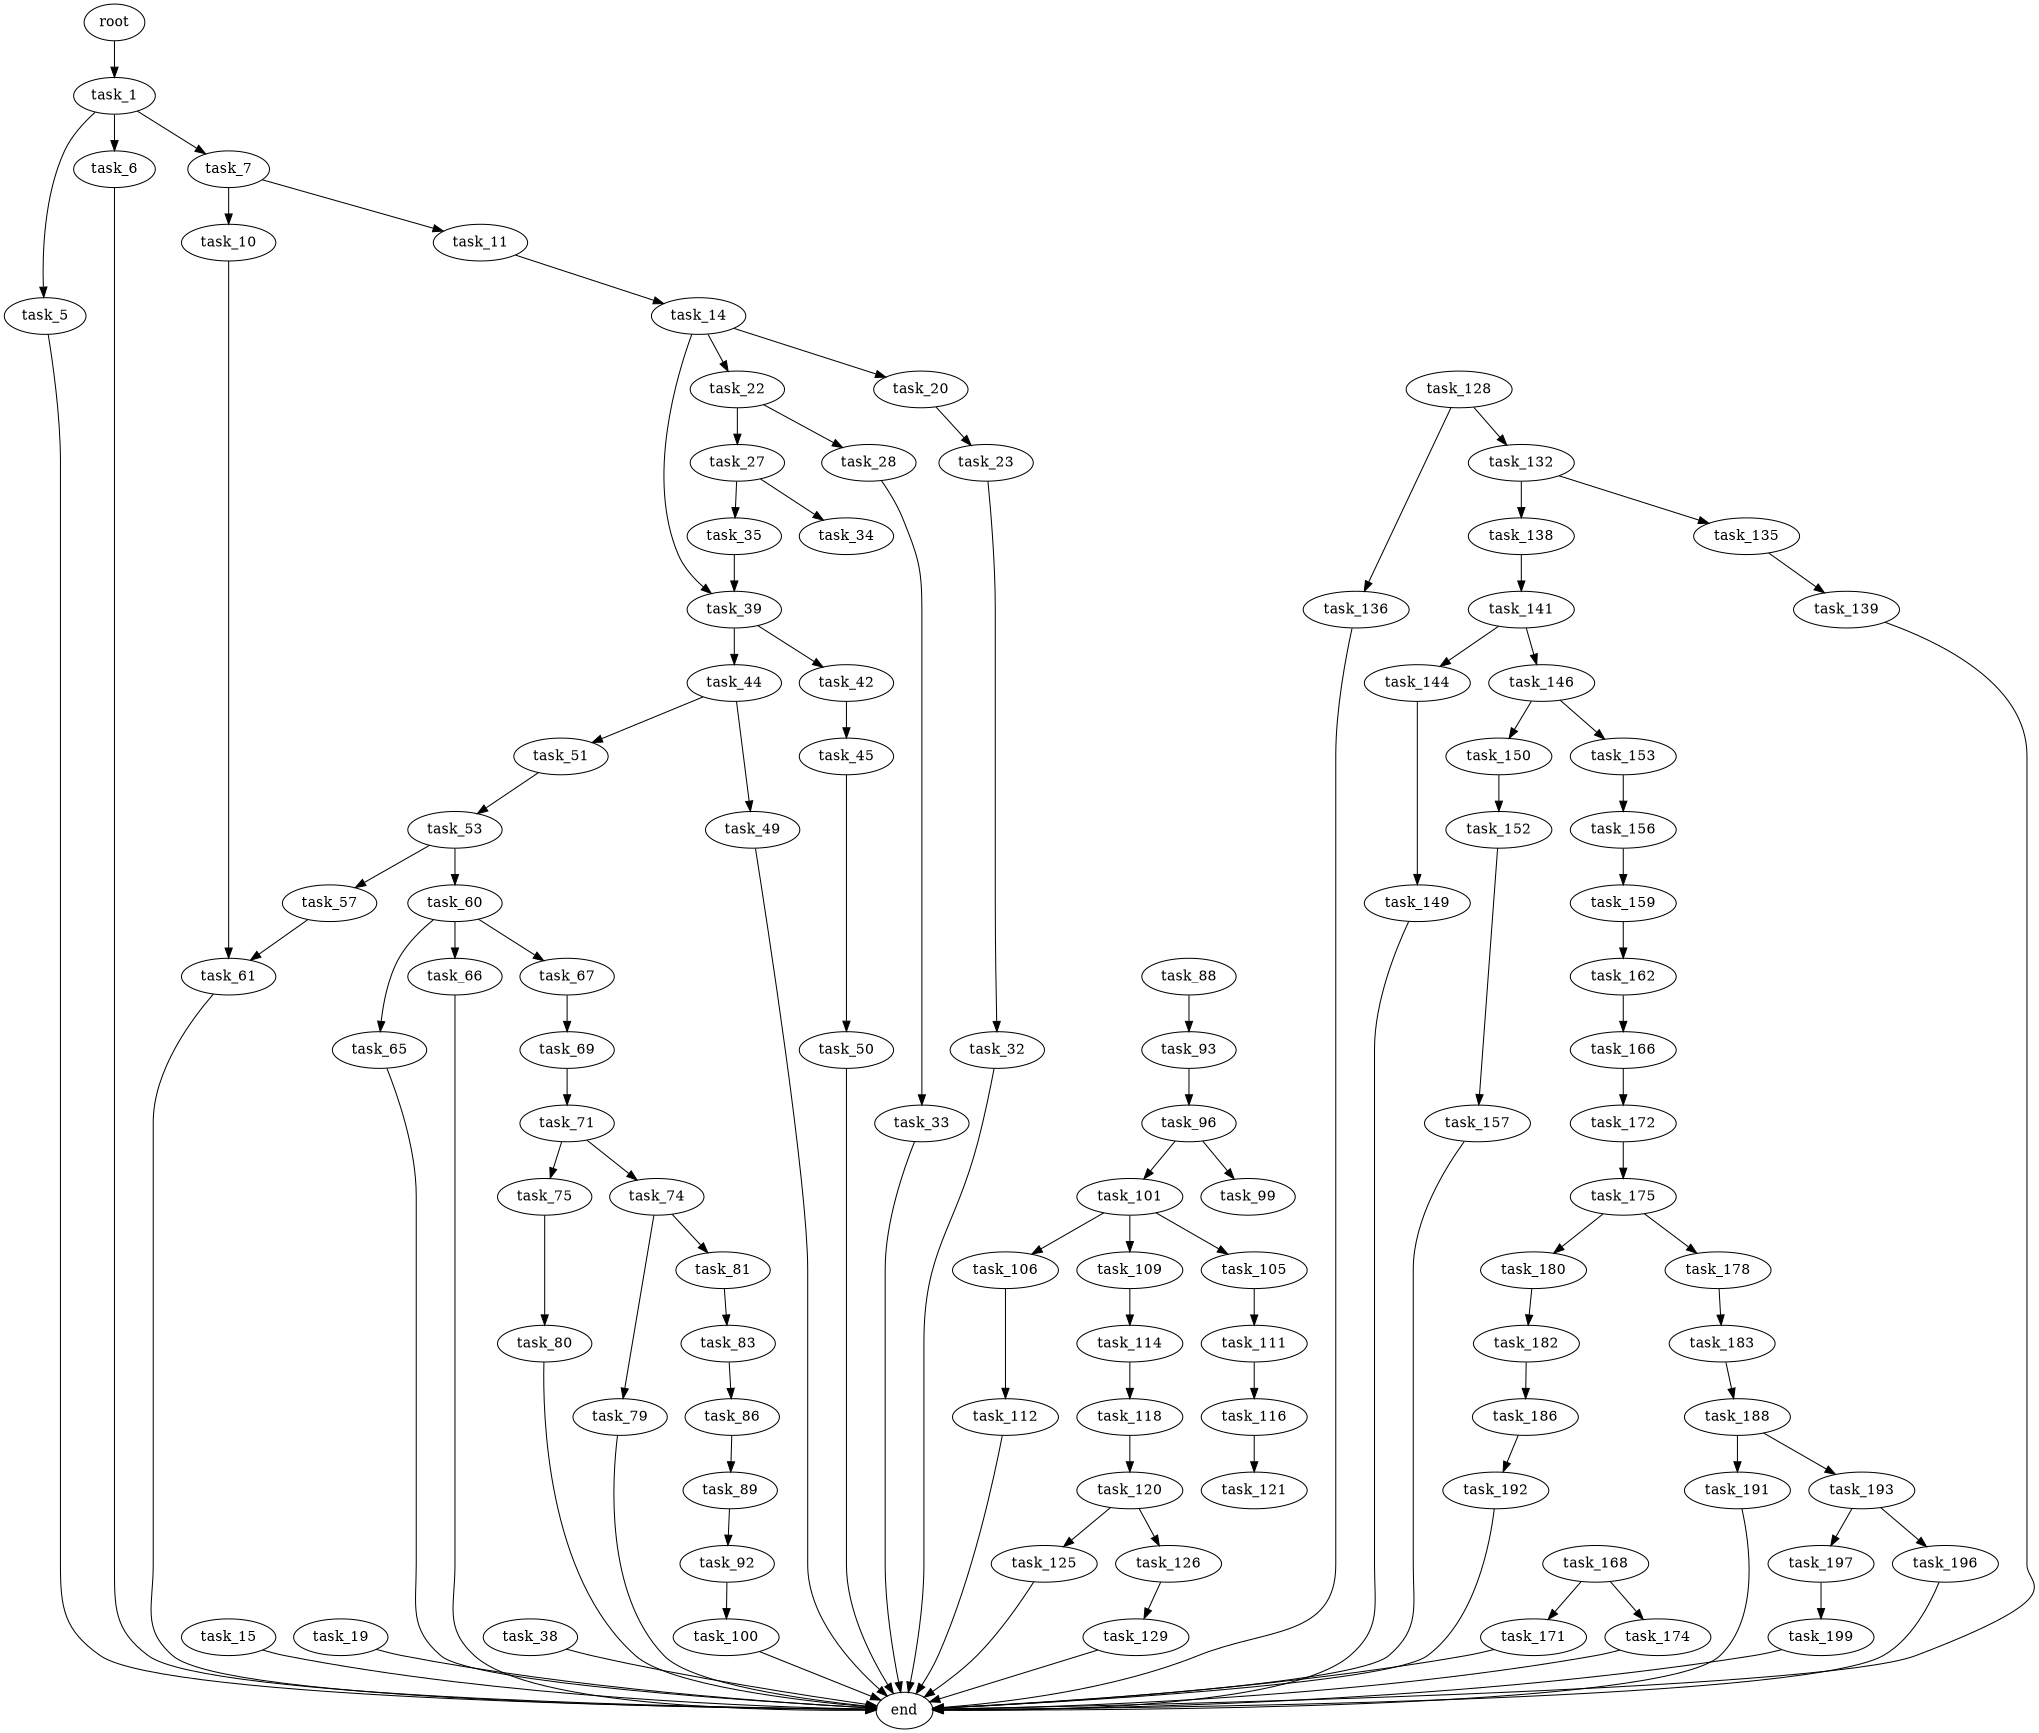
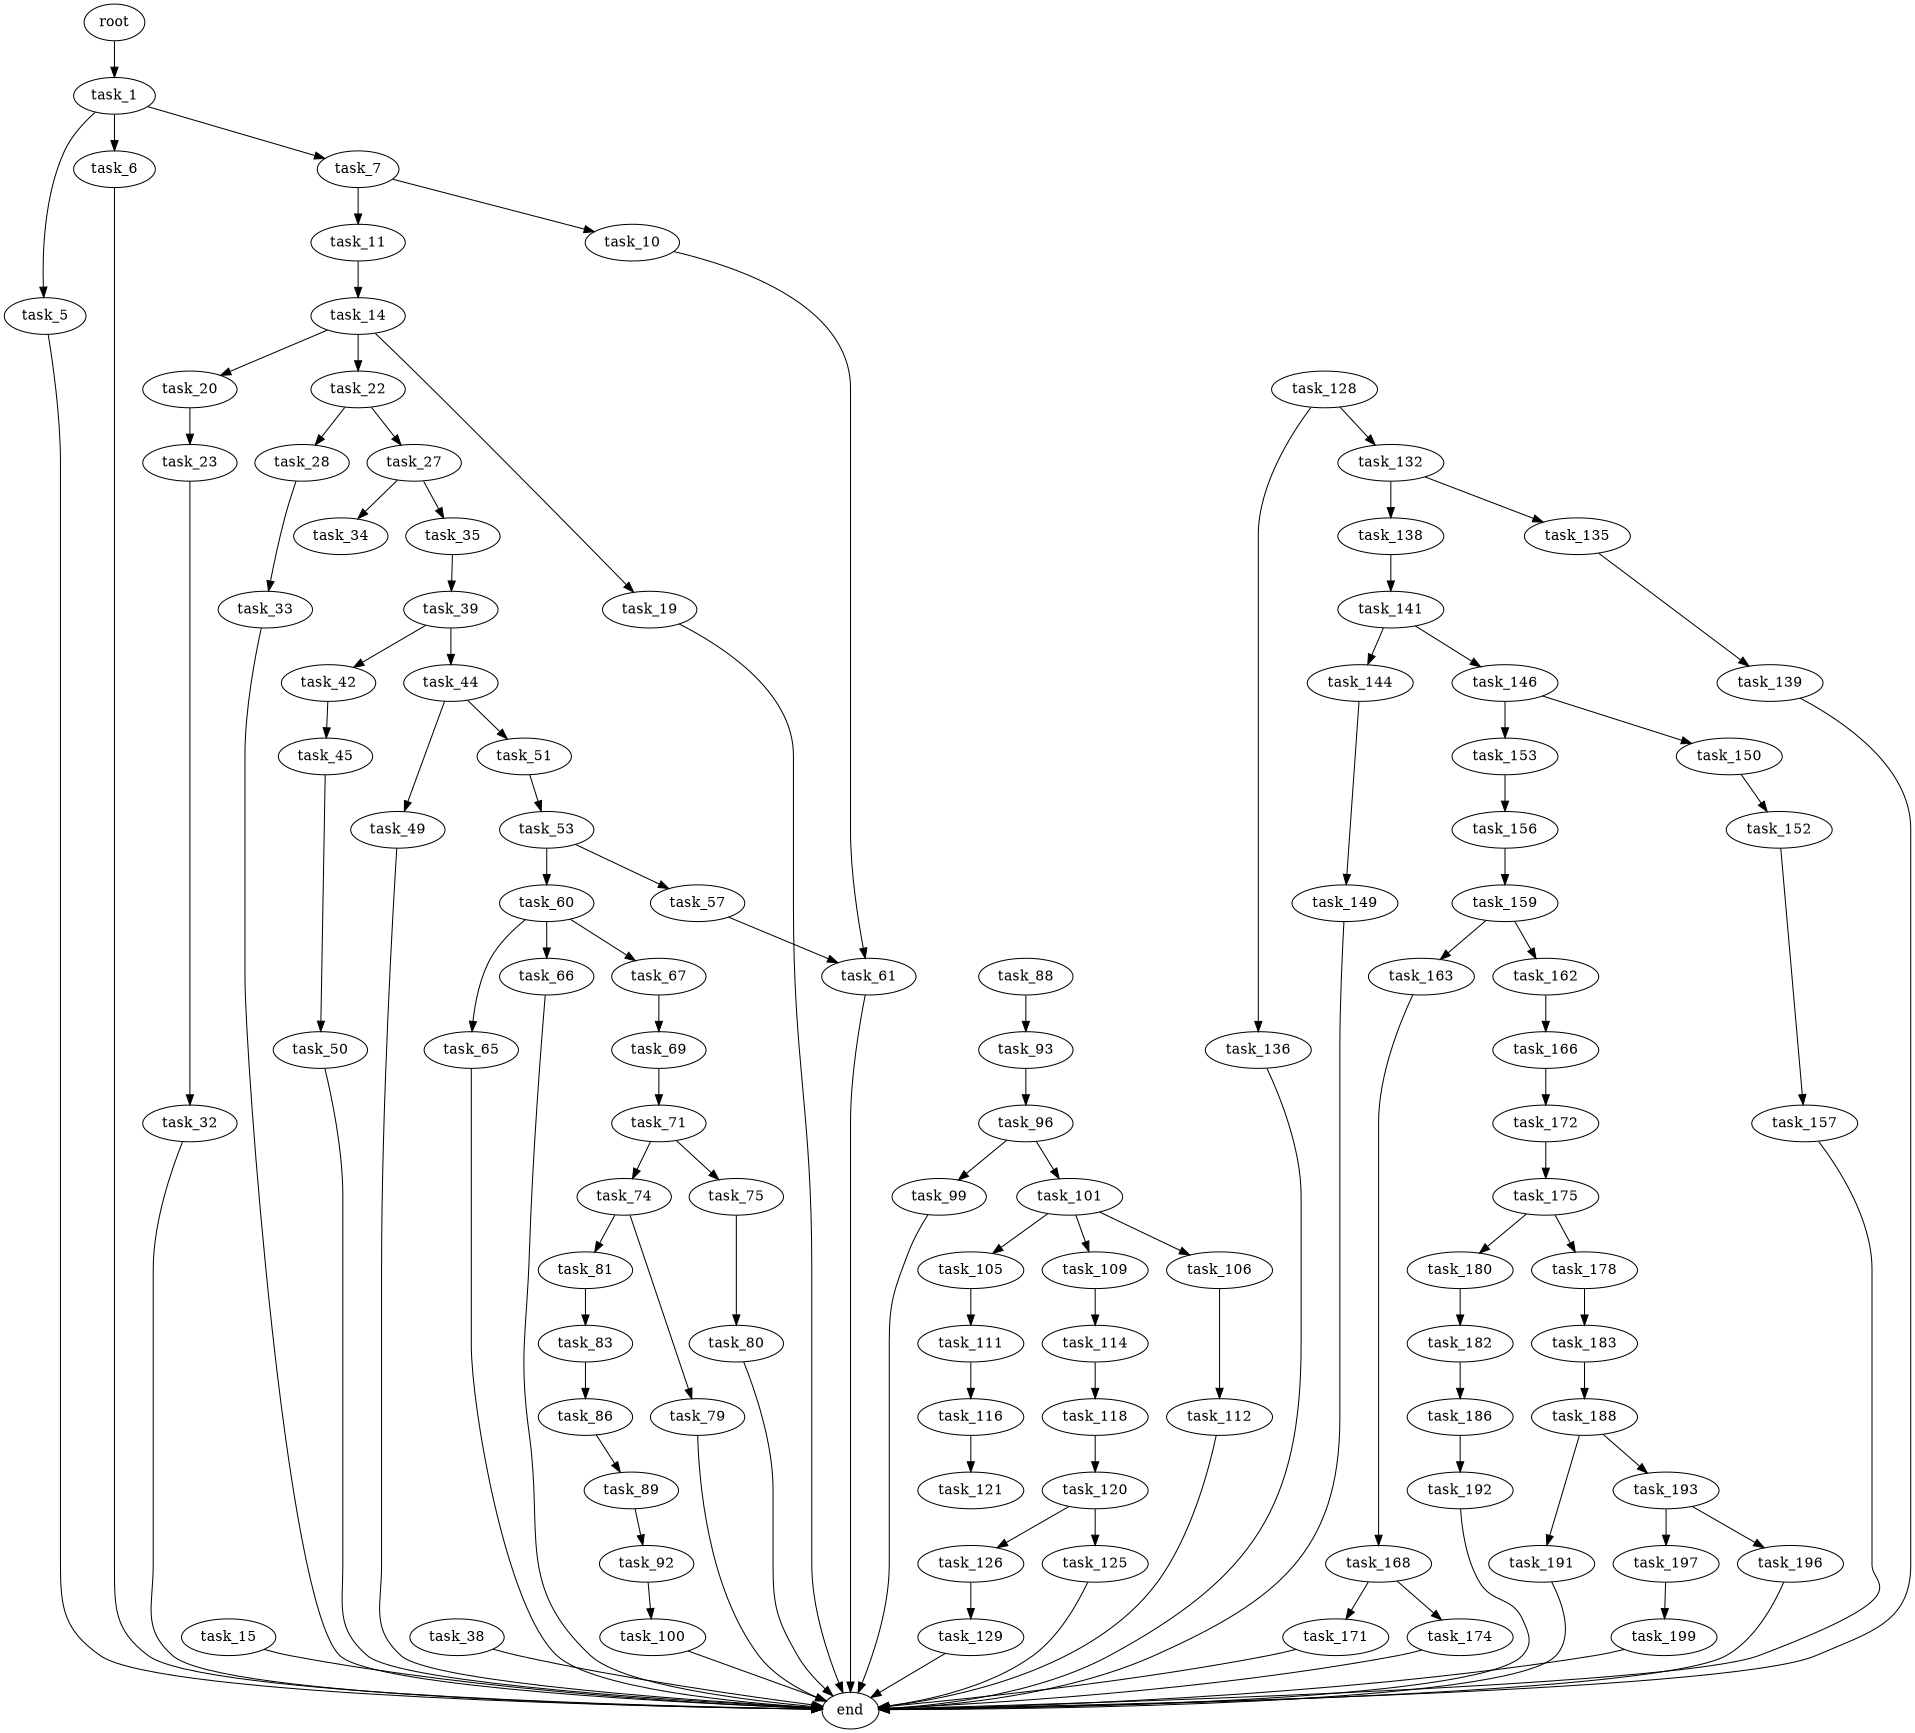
edge "task_14" -> "task_39": now "task_14" -> "task_19"
node "task_163": added
edge "task_99" -> "end": added
